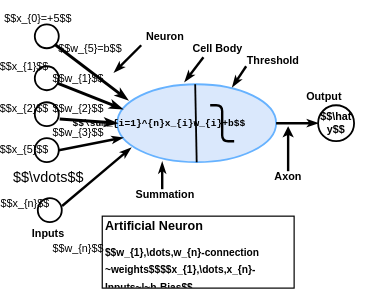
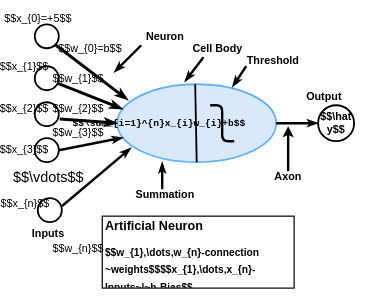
node "$$w_{5}=b$$": label "$$w_{5}=b$$" -> "$$w_{0}=b$$"
node "$$x_{5}$$": label "$$x_{5}$$" -> "$$x_{3}$$"
